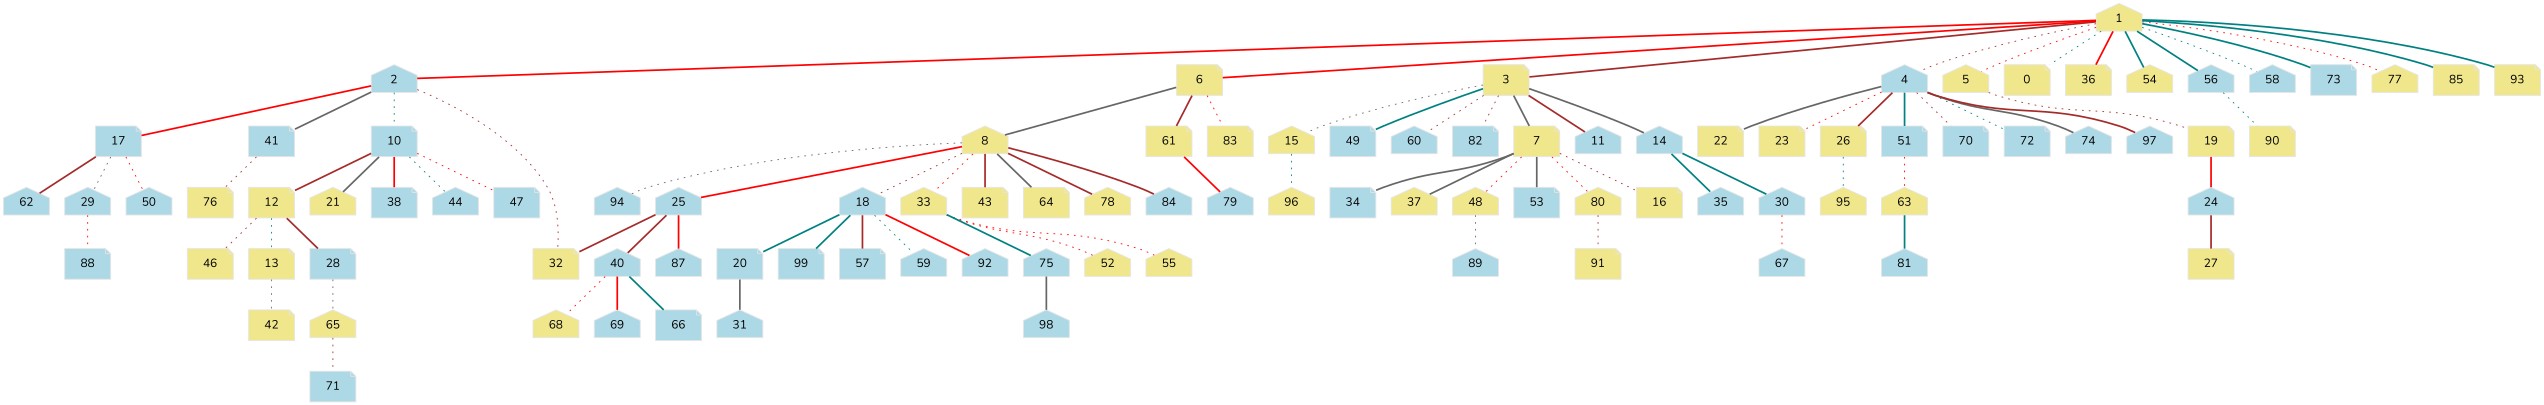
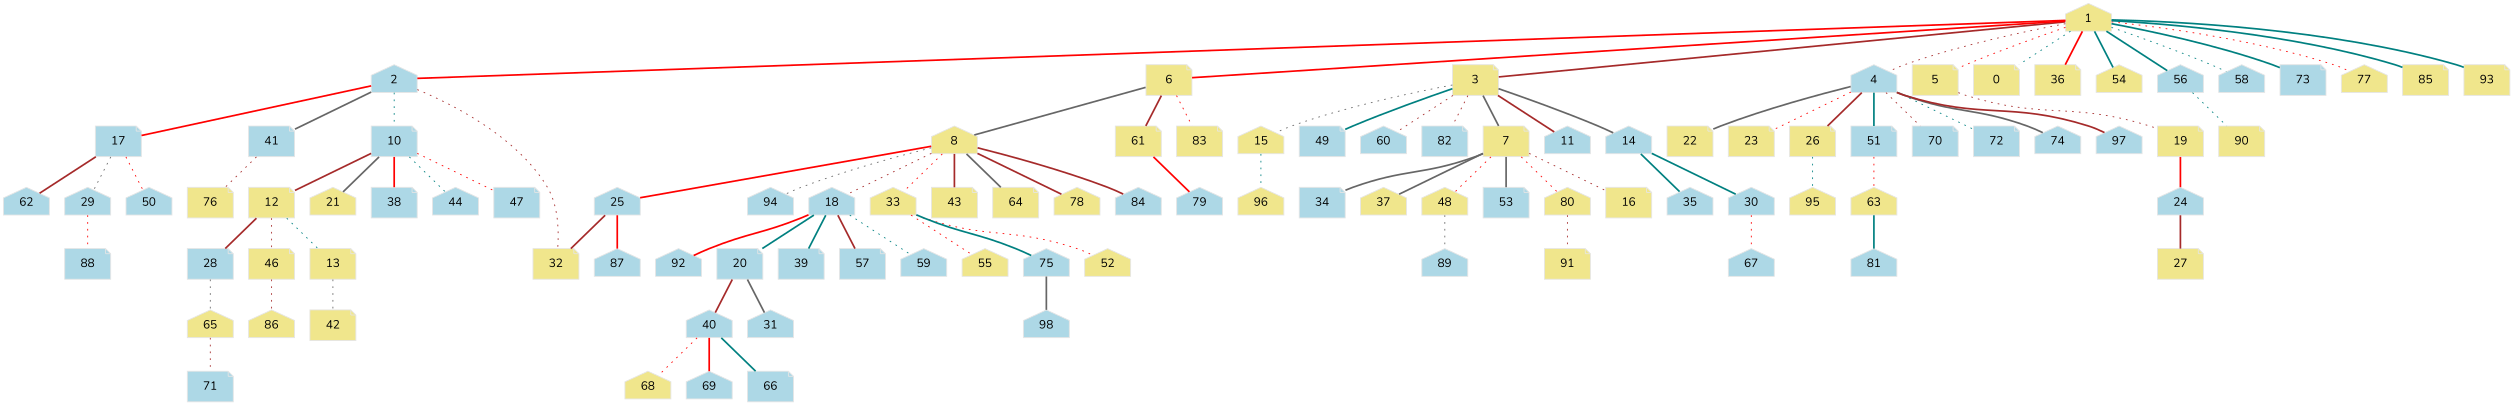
node "5": shape house -> note
edge "25" -- "40": now "20" -- "40"
node "99": label "99" -> "39"
node "86": added
